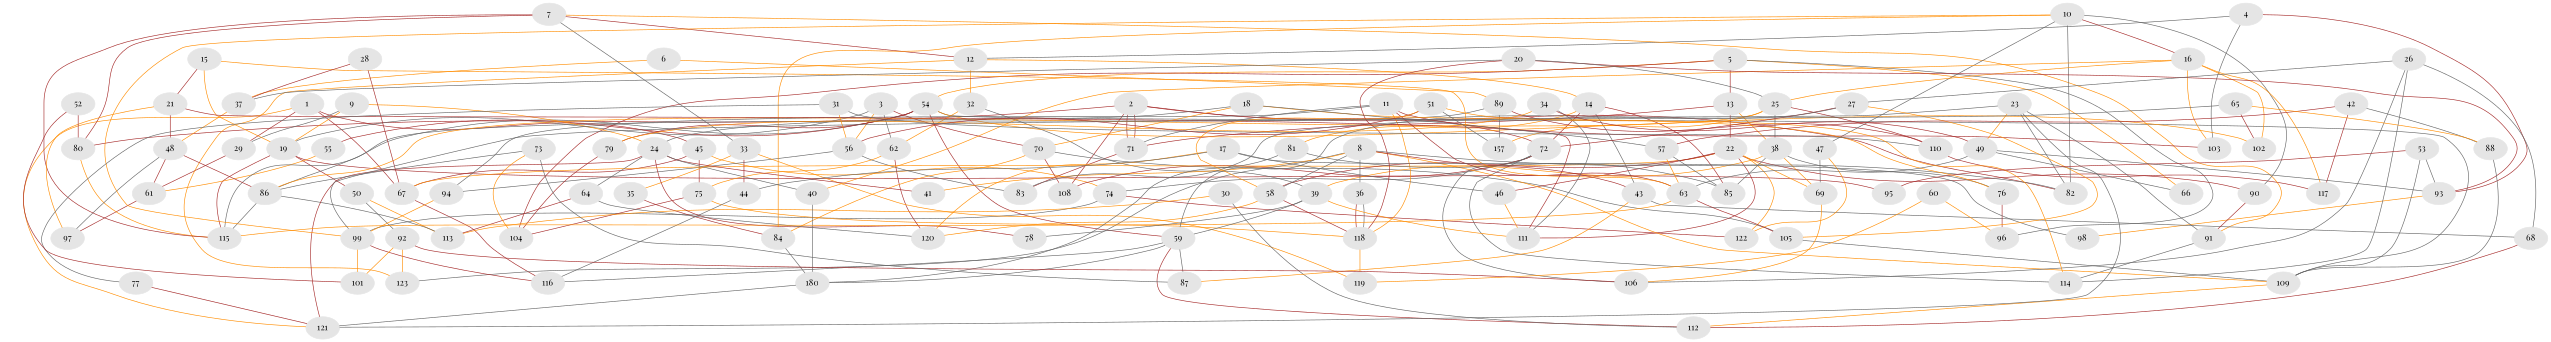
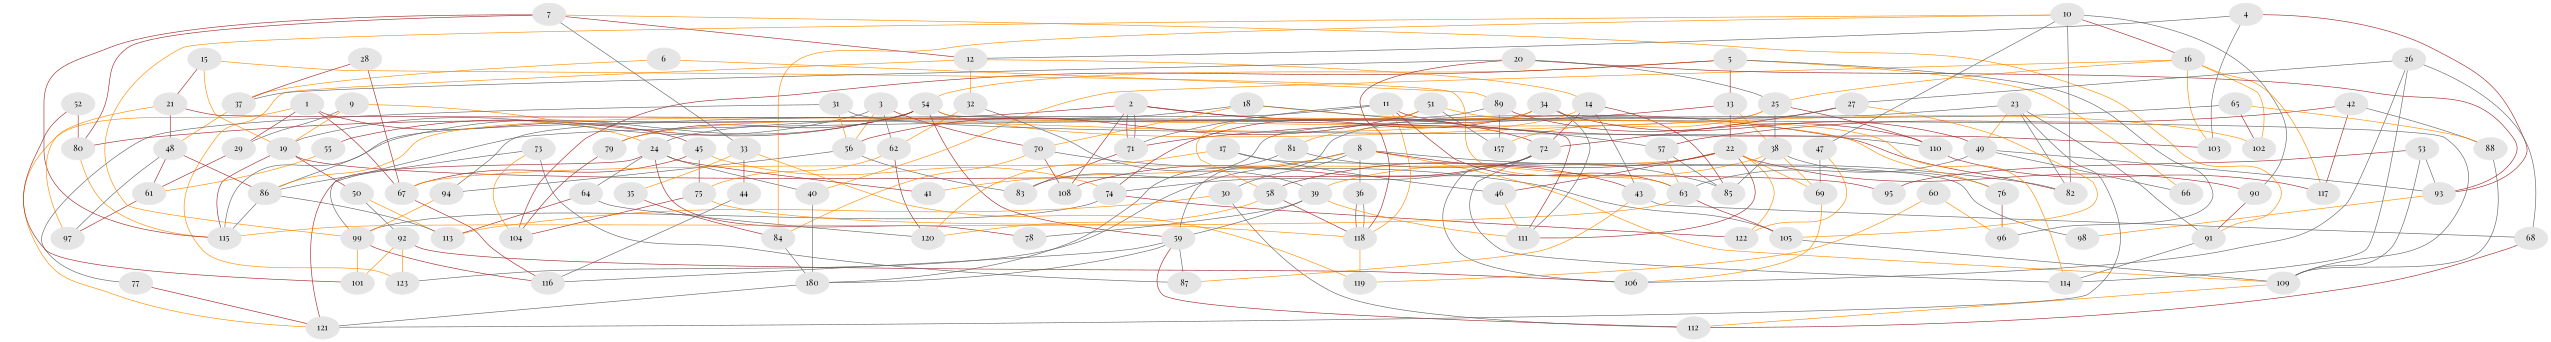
edge "34" -- "74": added
edge "17" -- "44": removed
edge "8" -- "58": now "8" -- "30"
